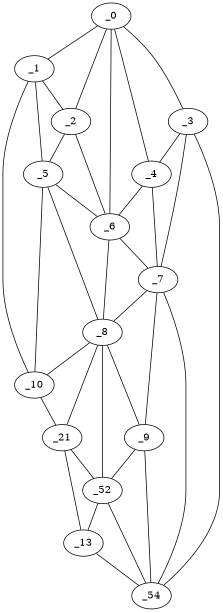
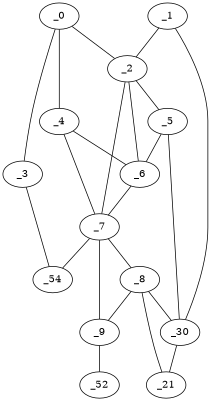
edge "_0" -- "_1": removed
edge "_1" -- "_5": removed
edge "_0" -- "_6": removed
edge "_3" -- "_4": removed
edge "_3" -- "_7": now "_2" -- "_7"
edge "_5" -- "_8": removed
edge "_6" -- "_8": removed
node "_10": label "_10" -> "_30"
edge "_8" -- "_52": removed
edge "_21" -- "_52": removed
edge "_9" -- "_54": removed
node "_13": removed
edge "_52" -- "_54": removed
